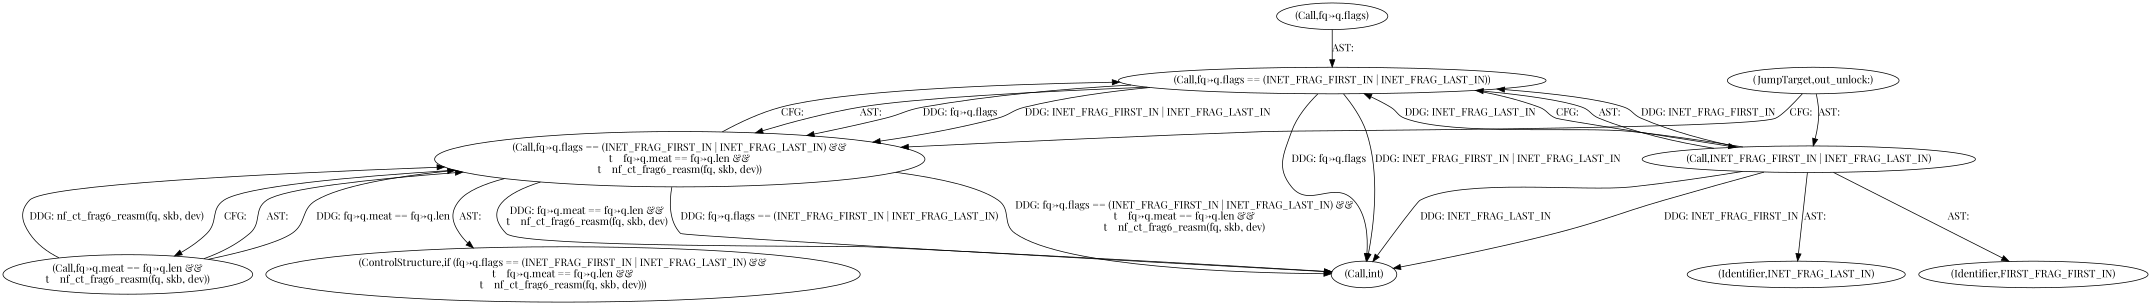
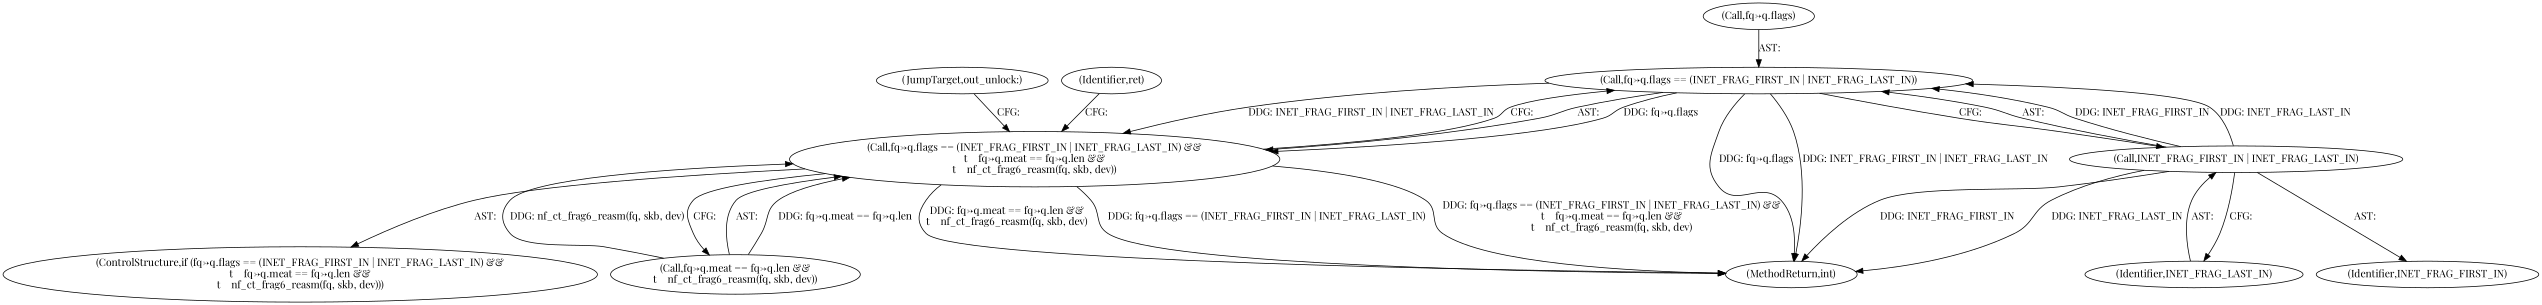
node "(Identifier,ret)": added
edge "(JumpTarget,out_unlock:)" -> "(Call,INET_FRAG_FIRST_IN | INET_FRAG_LAST_IN)": now "(Identifier,INET_FRAG_LAST_IN)" -> "(Call,INET_FRAG_FIRST_IN | INET_FRAG_LAST_IN)"
edge "(Call,INET_FRAG_FIRST_IN | INET_FRAG_LAST_IN)" -> "(Identifier,INET_FRAG_LAST_IN)": label "AST: " -> "CFG: "
node "(Call,int)": label "(Call,int)" -> "(MethodReturn,int)"
node "(Identifier,FIRST_FRAG_FIRST_IN)": label "(Identifier,FIRST_FRAG_FIRST_IN)" -> "(Identifier,INET_FRAG_FIRST_IN)"
